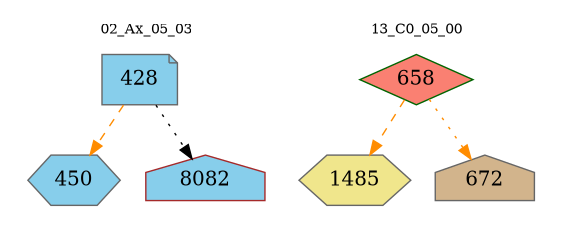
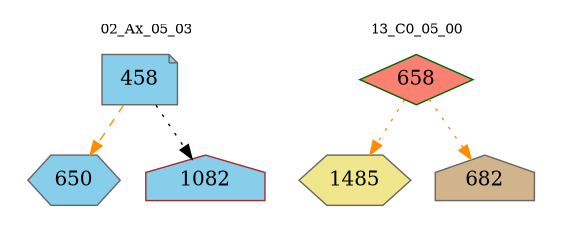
node "428": label "428" -> "458"
edge "658" -> "1485": style dashed -> dotted
node "450": label "450" -> "650"
node "8082": label "8082" -> "1082"
node "672": label "672" -> "682"
